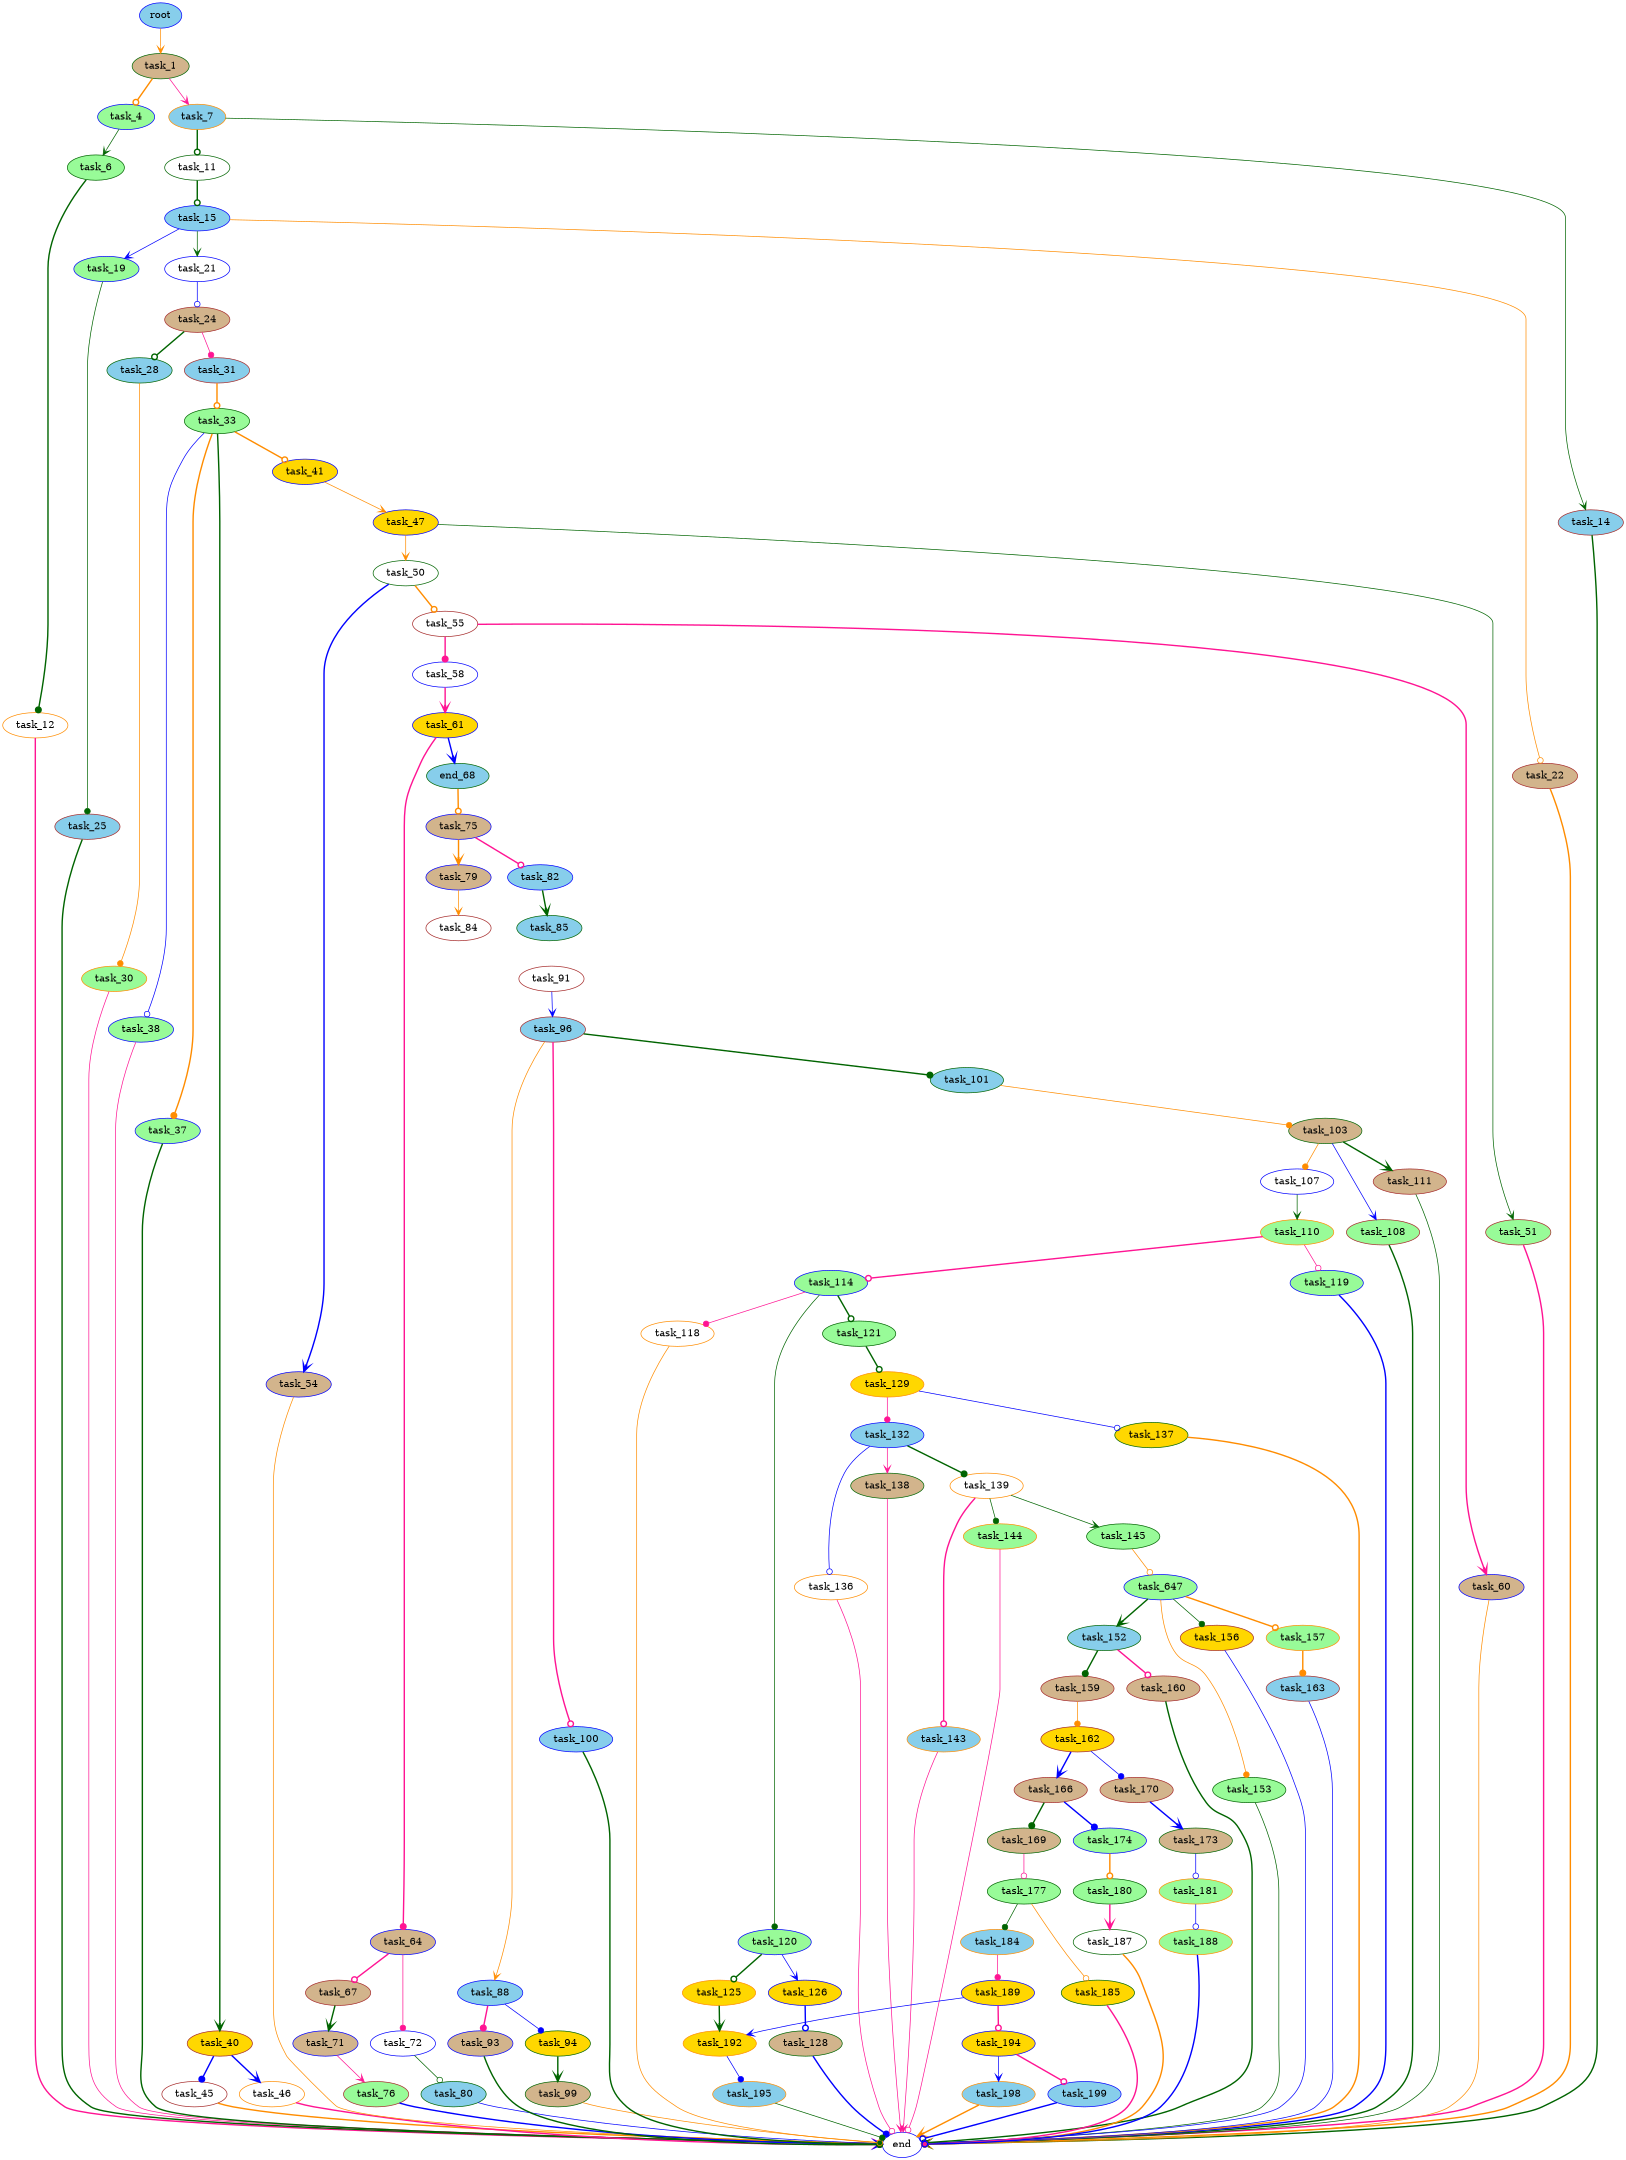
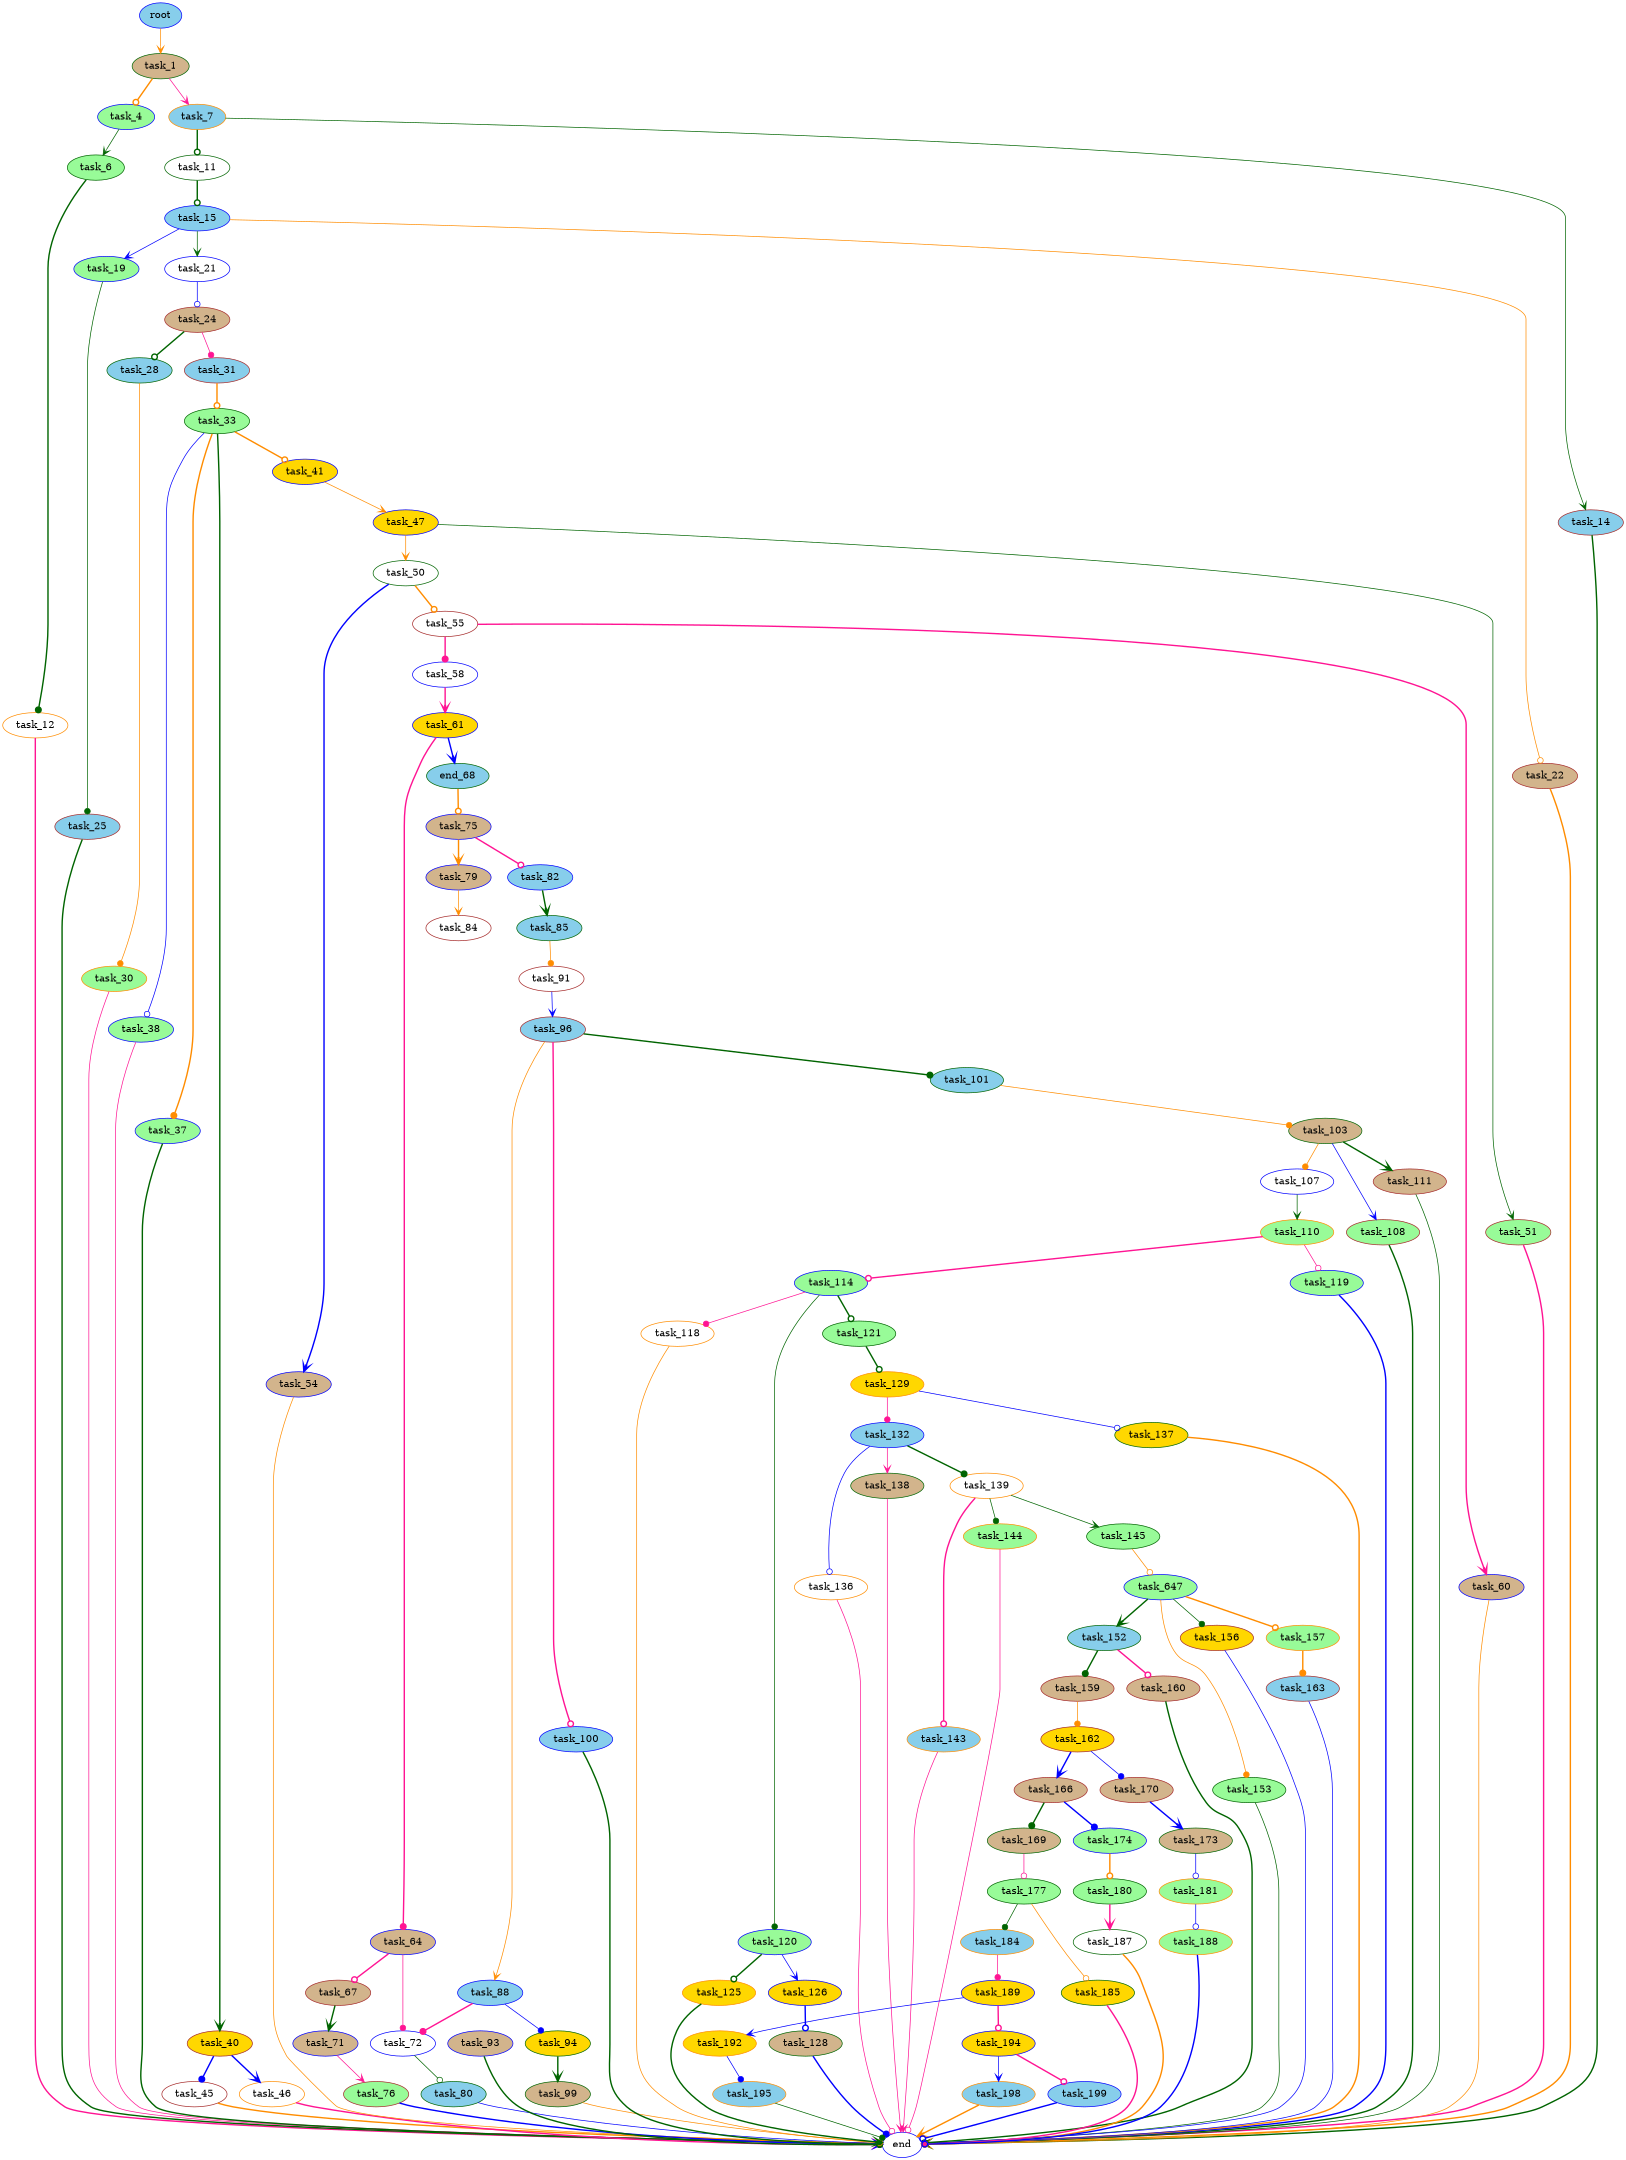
edge "task_85" -> "task_91": added
edge "task_88" -> "task_93": now "task_88" -> "task_72"
edge "task_125" -> "task_192": now "task_125" -> "end"
